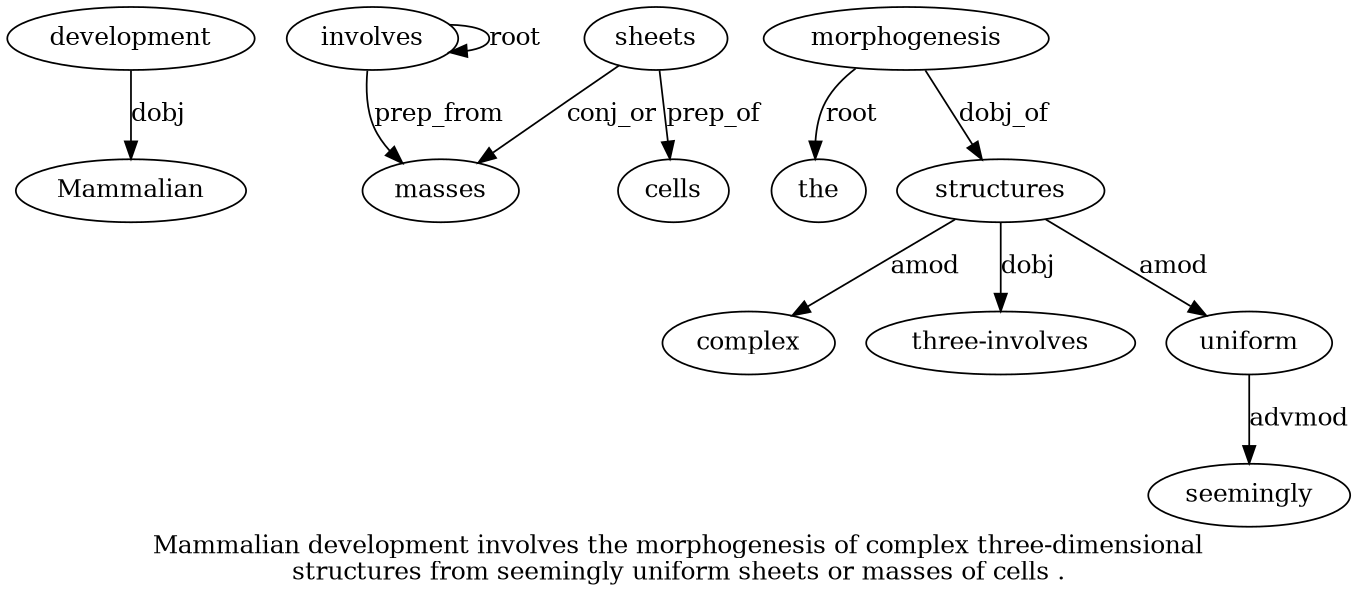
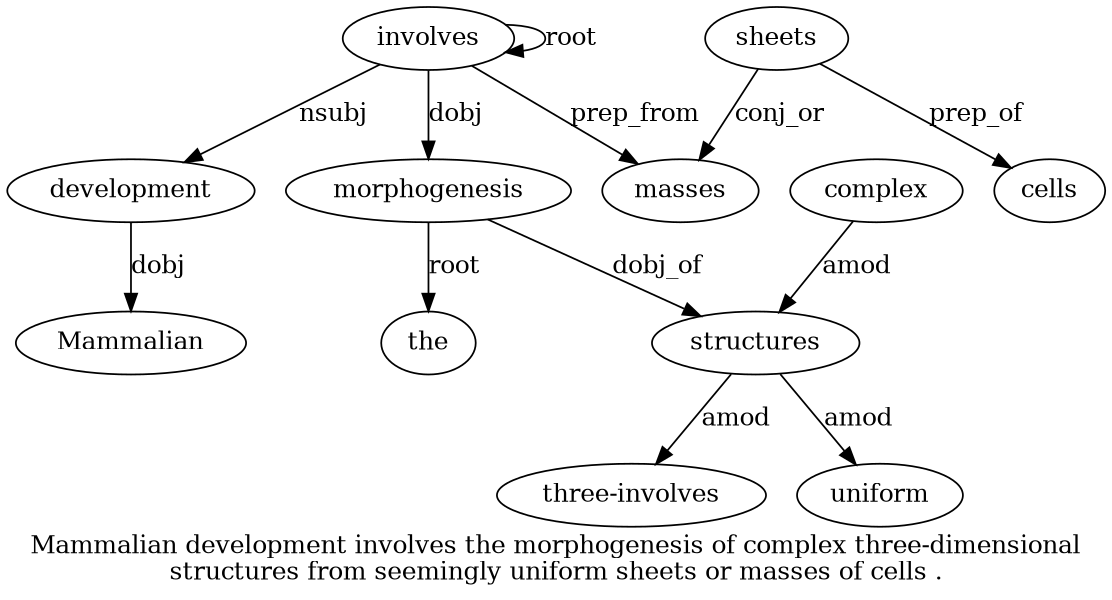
edge "involves" -> "morphogenesis": added, label "dobj"
edge "involves" -> "development": added, label "nsubj"
edge "structures" -> "complex": reversed
edge "structures" -> "three-involves": label "dobj" -> "amod"
node "seemingly": removed
